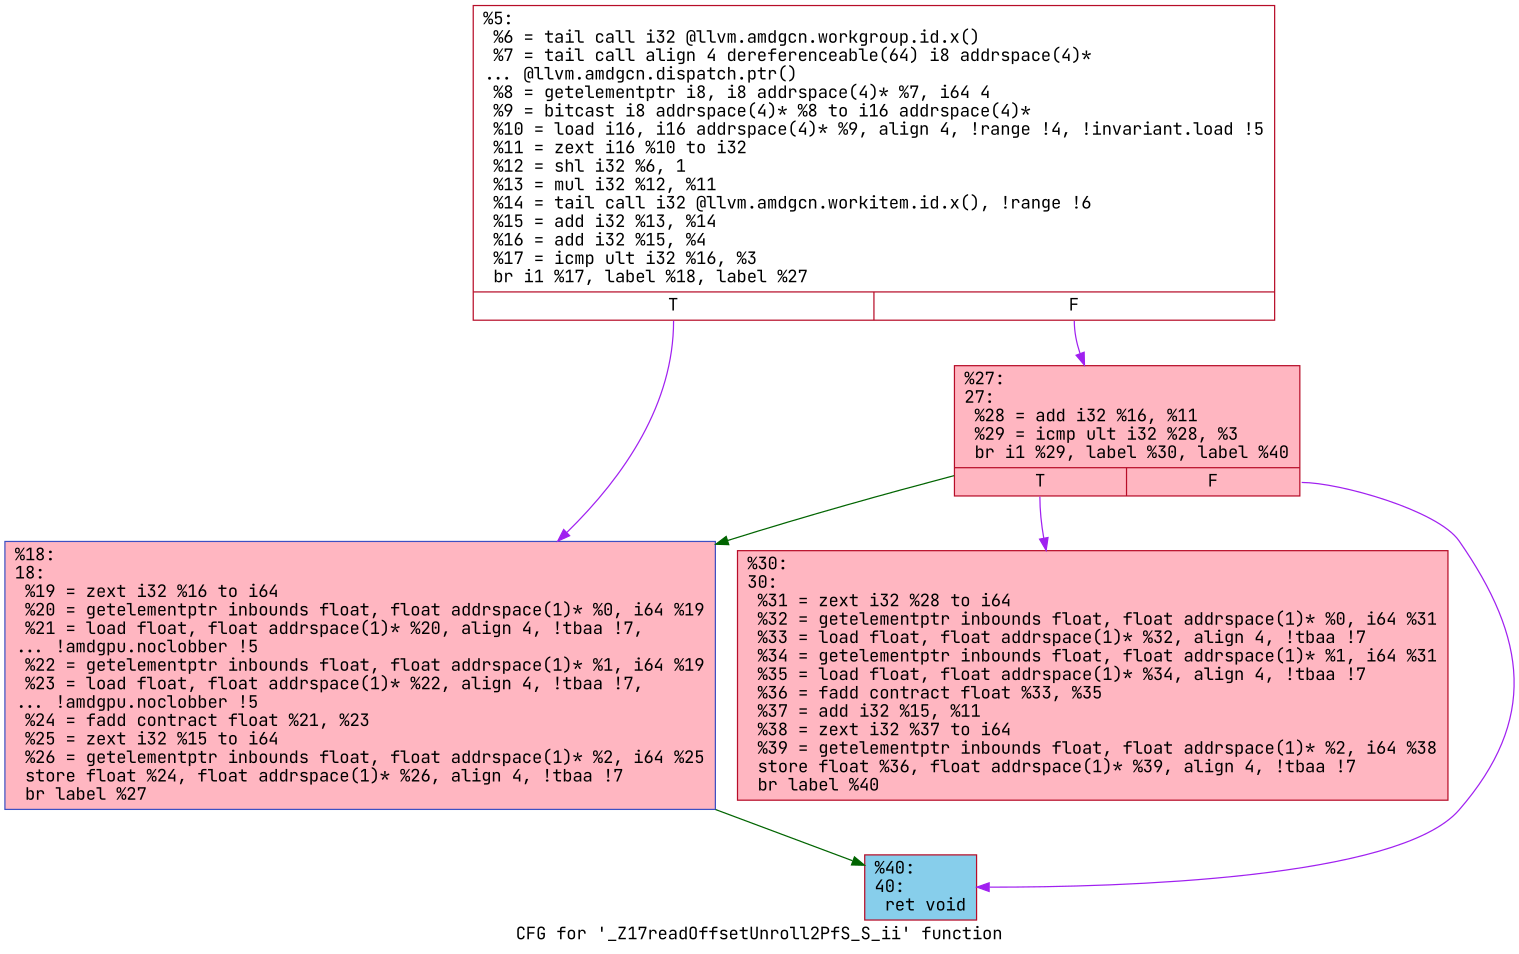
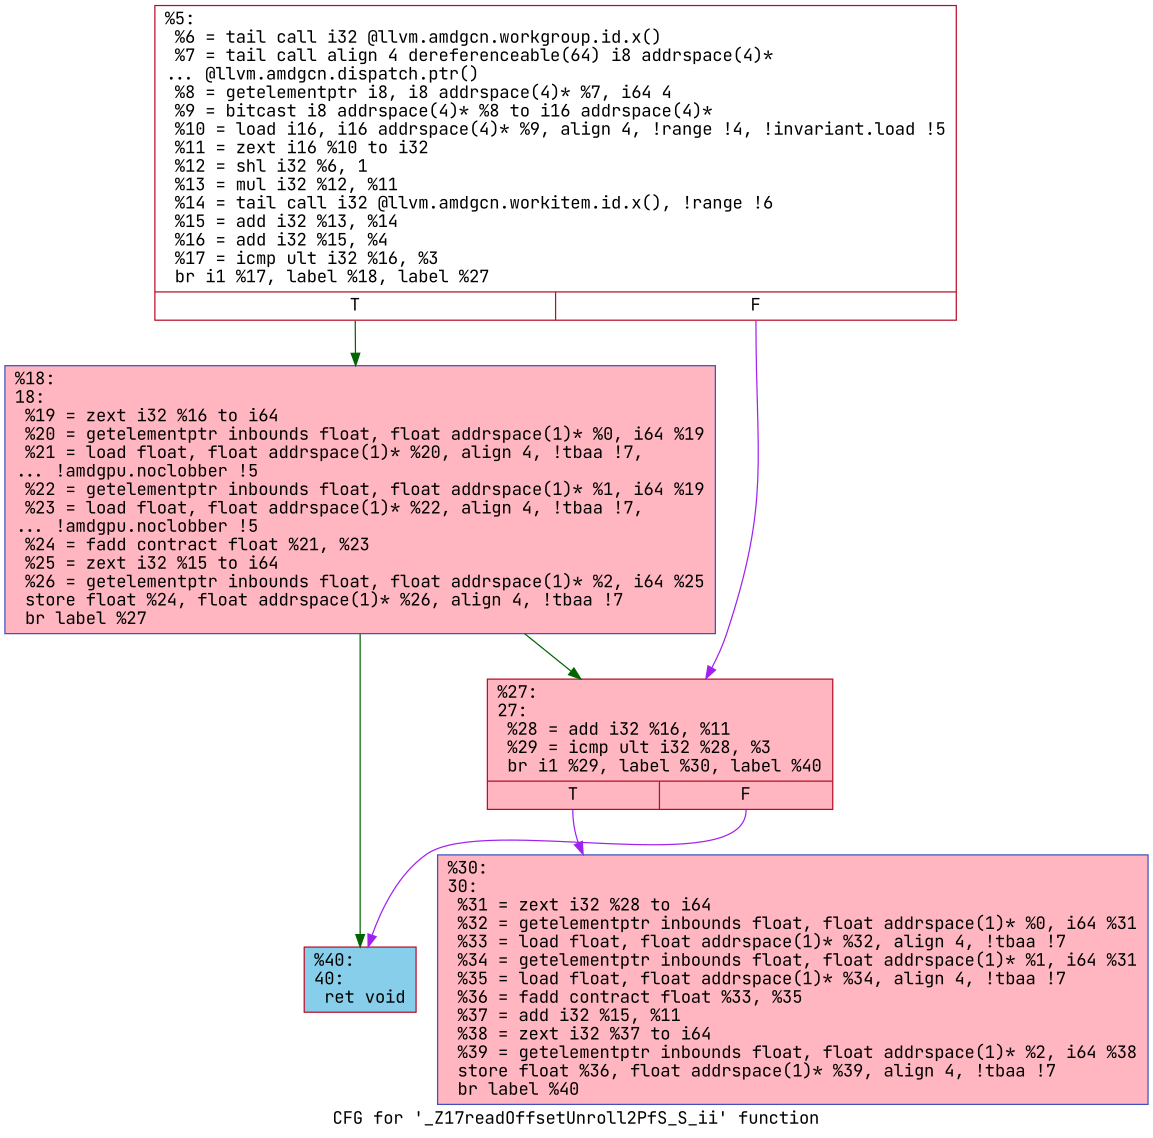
edge "%5:" -> "%18:": color purple -> darkgreen
edge "%27:" -> "%18:": reversed
node "%30:": color #b70d28ff -> #3d50c3ff
